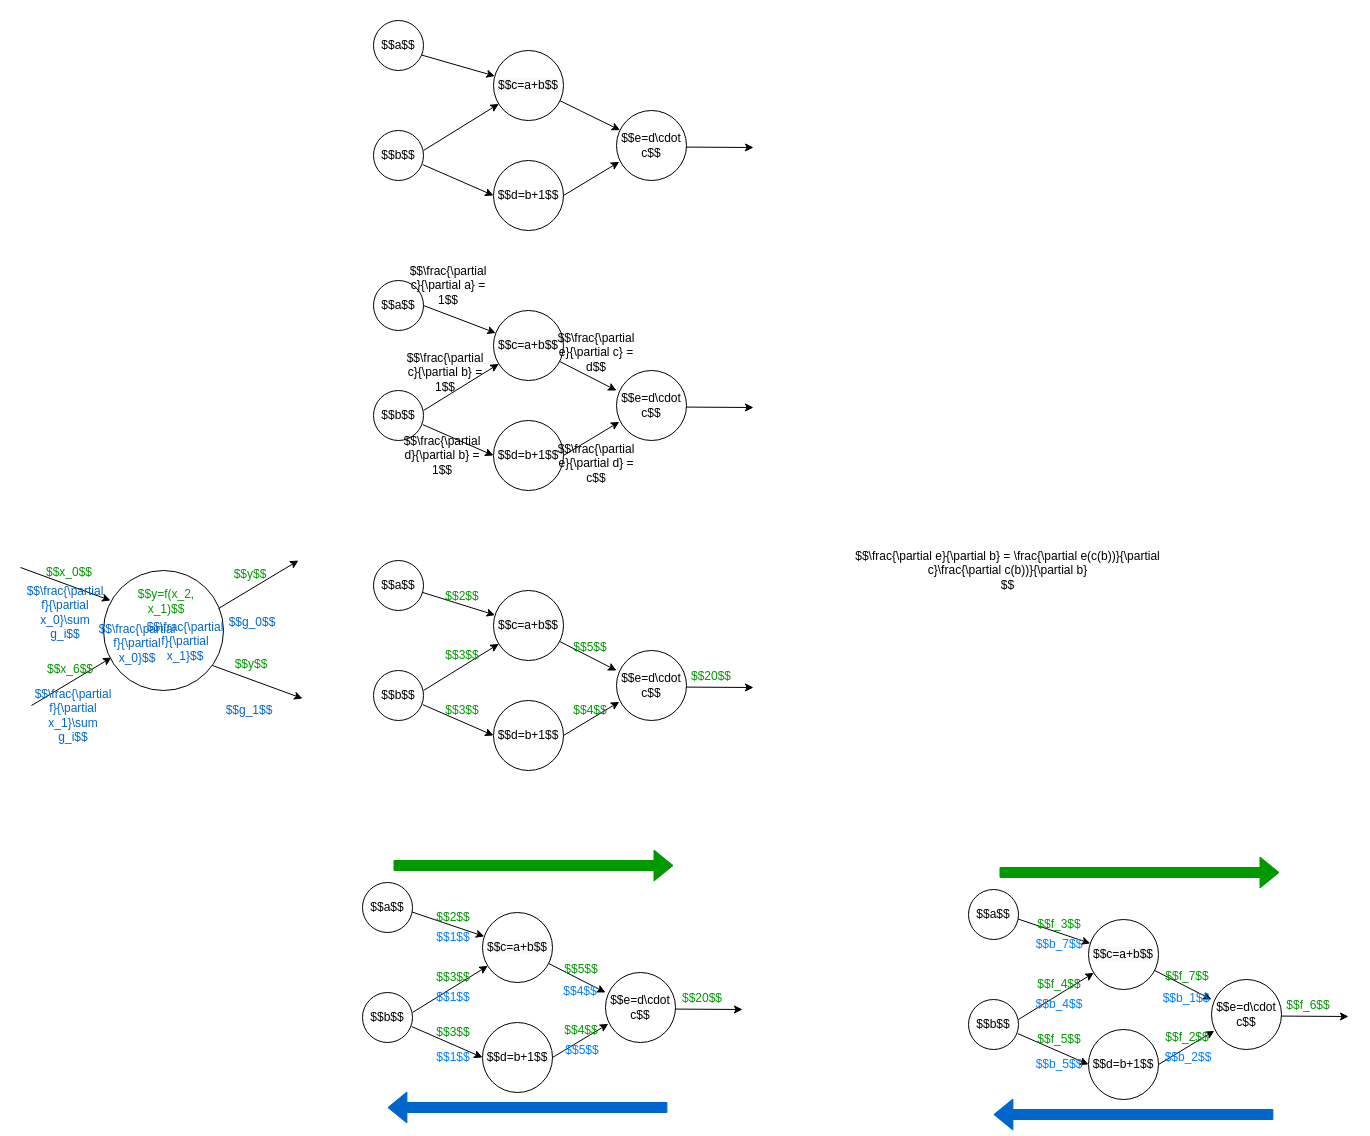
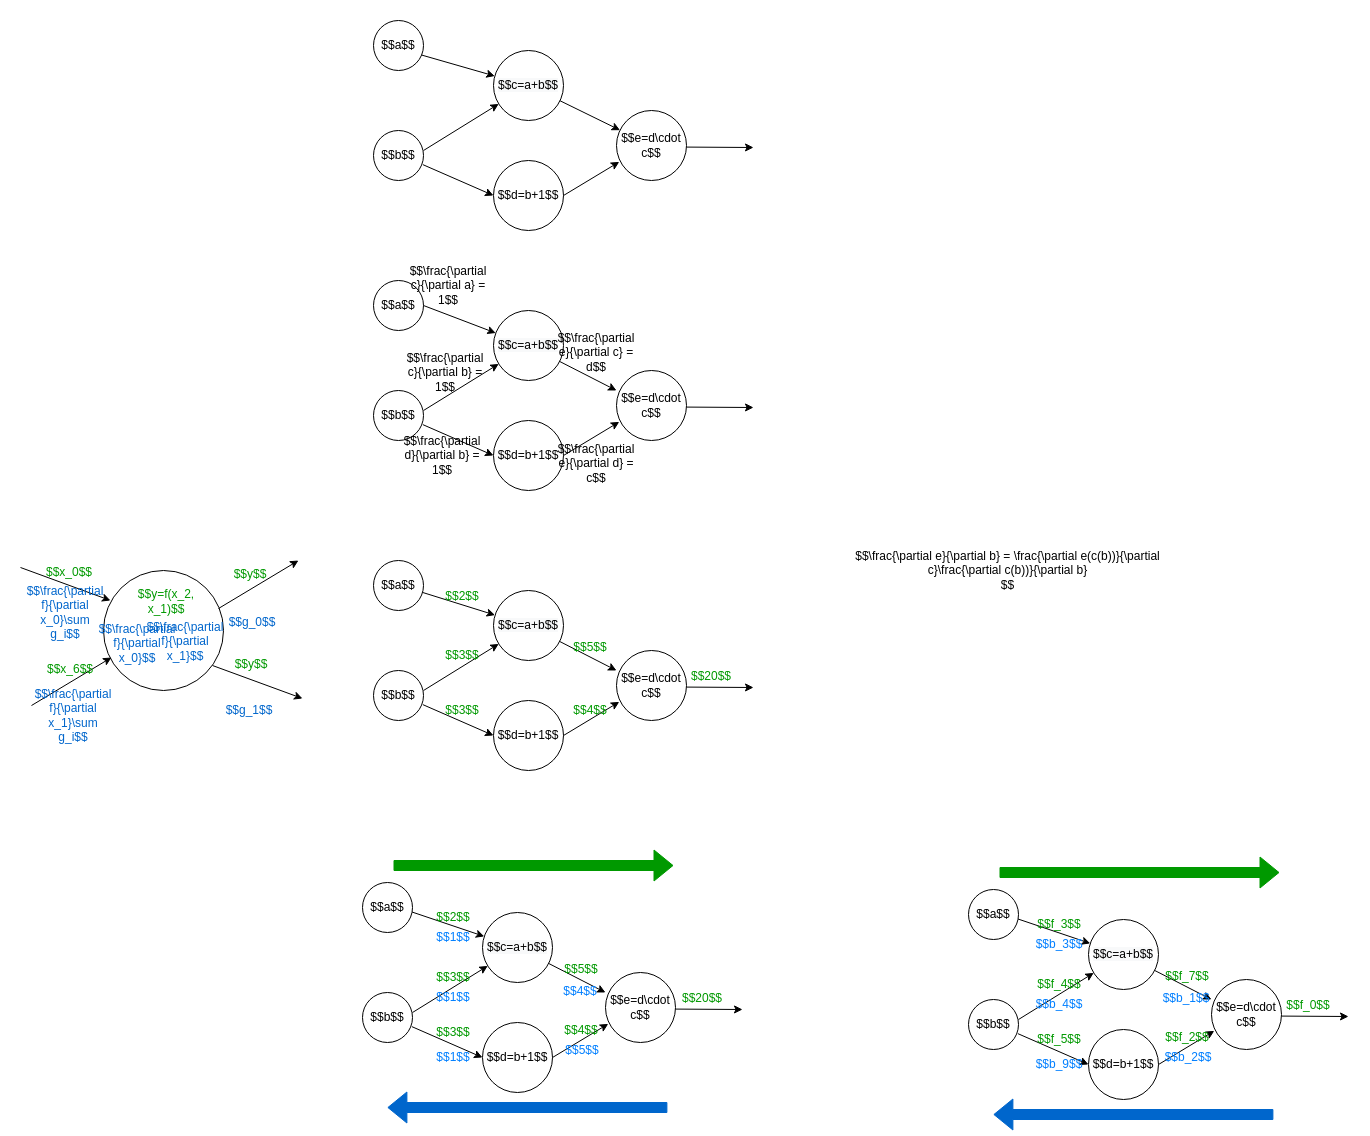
node "$$b_7$$": label "$$b_7$$" -> "$$b_3$$"
node "$$f_6$$": label "$$f_6$$" -> "$$f_0$$"
node "$$b_5$$": label "$$b_5$$" -> "$$b_9$$"
